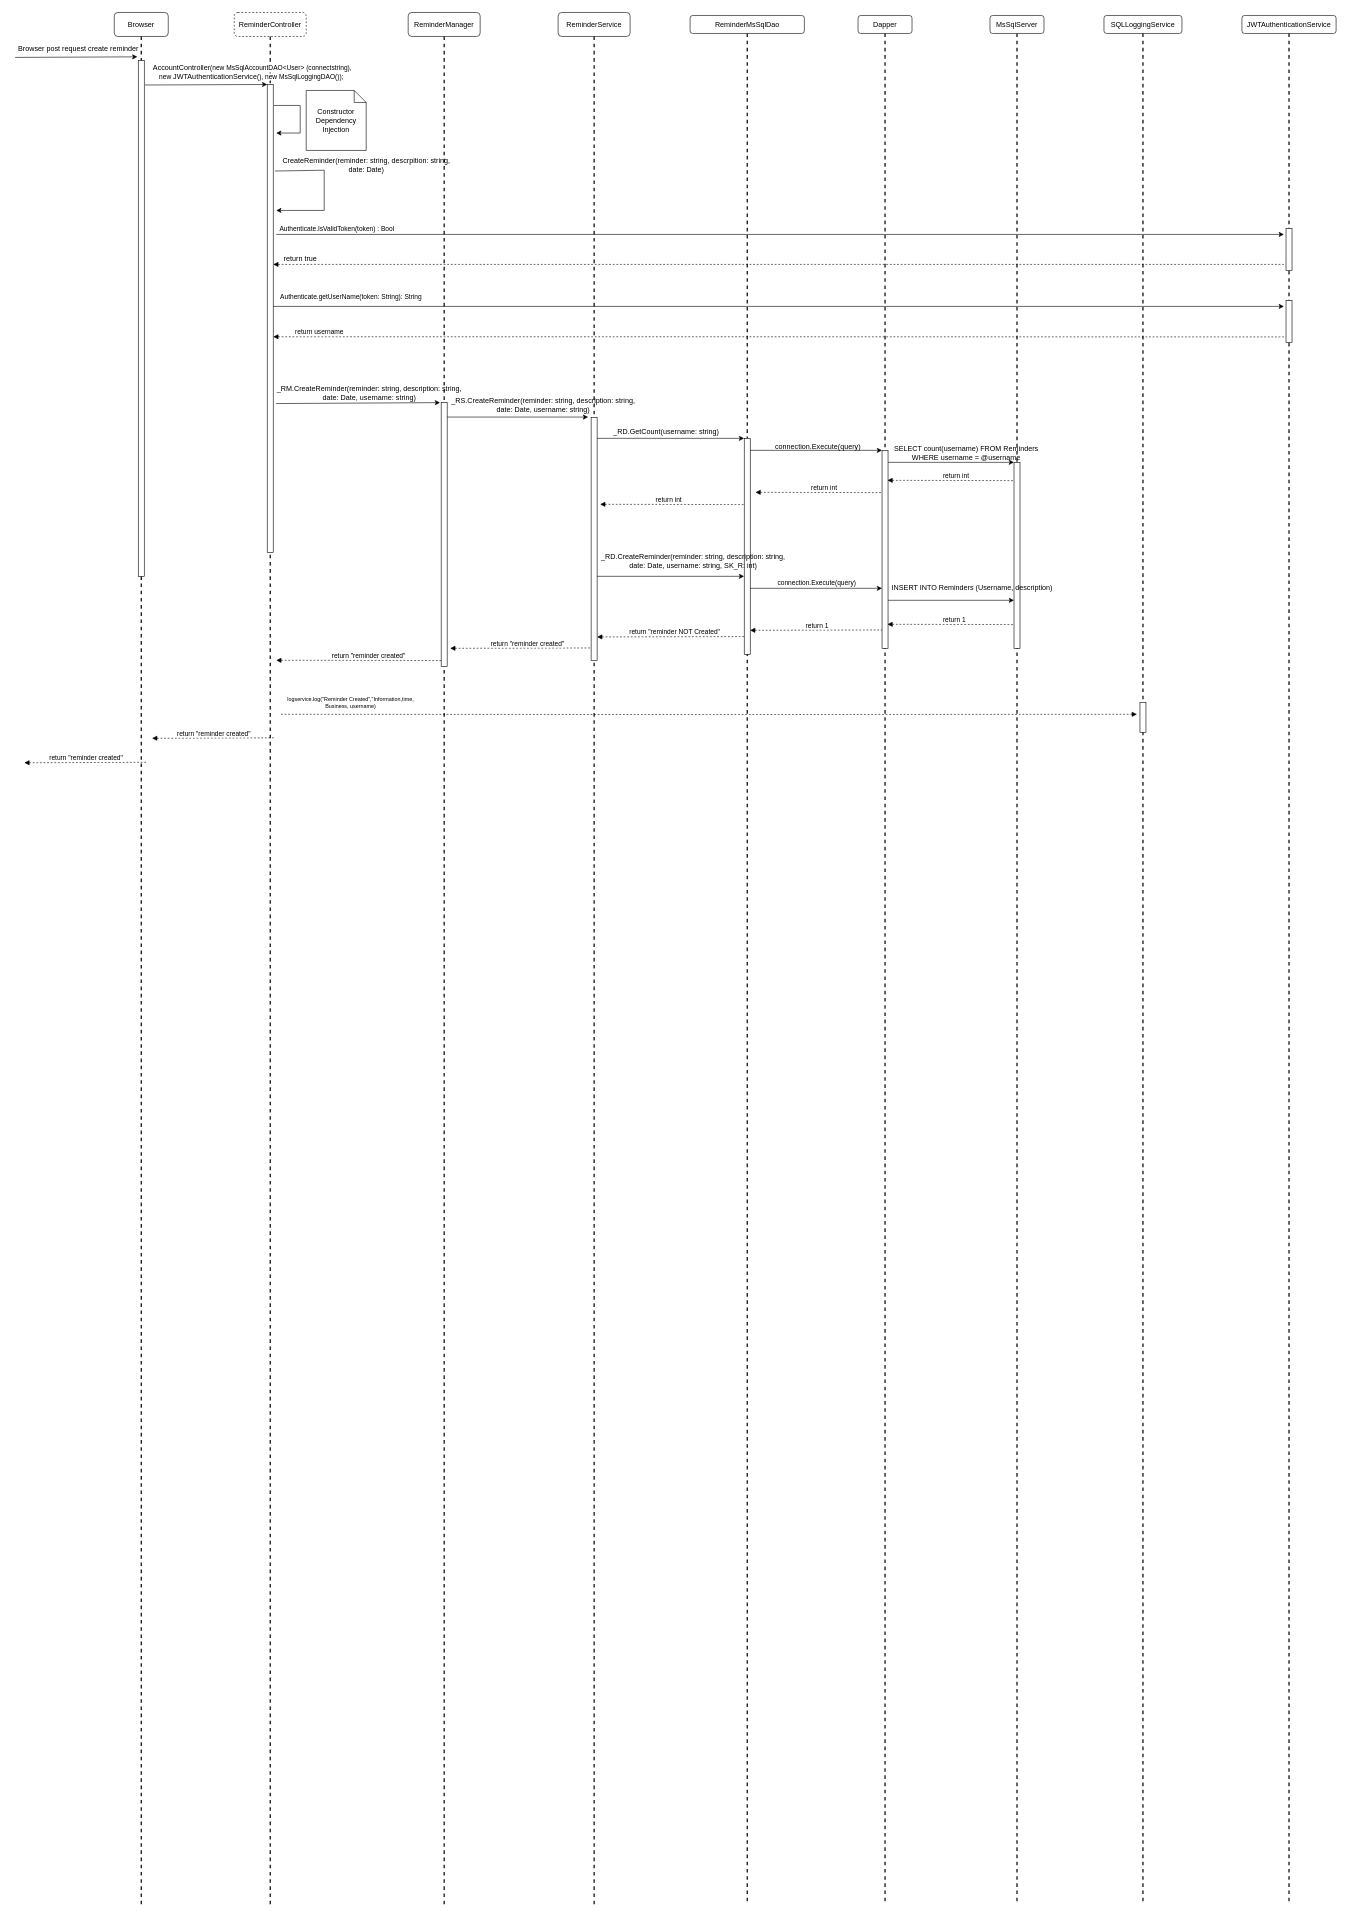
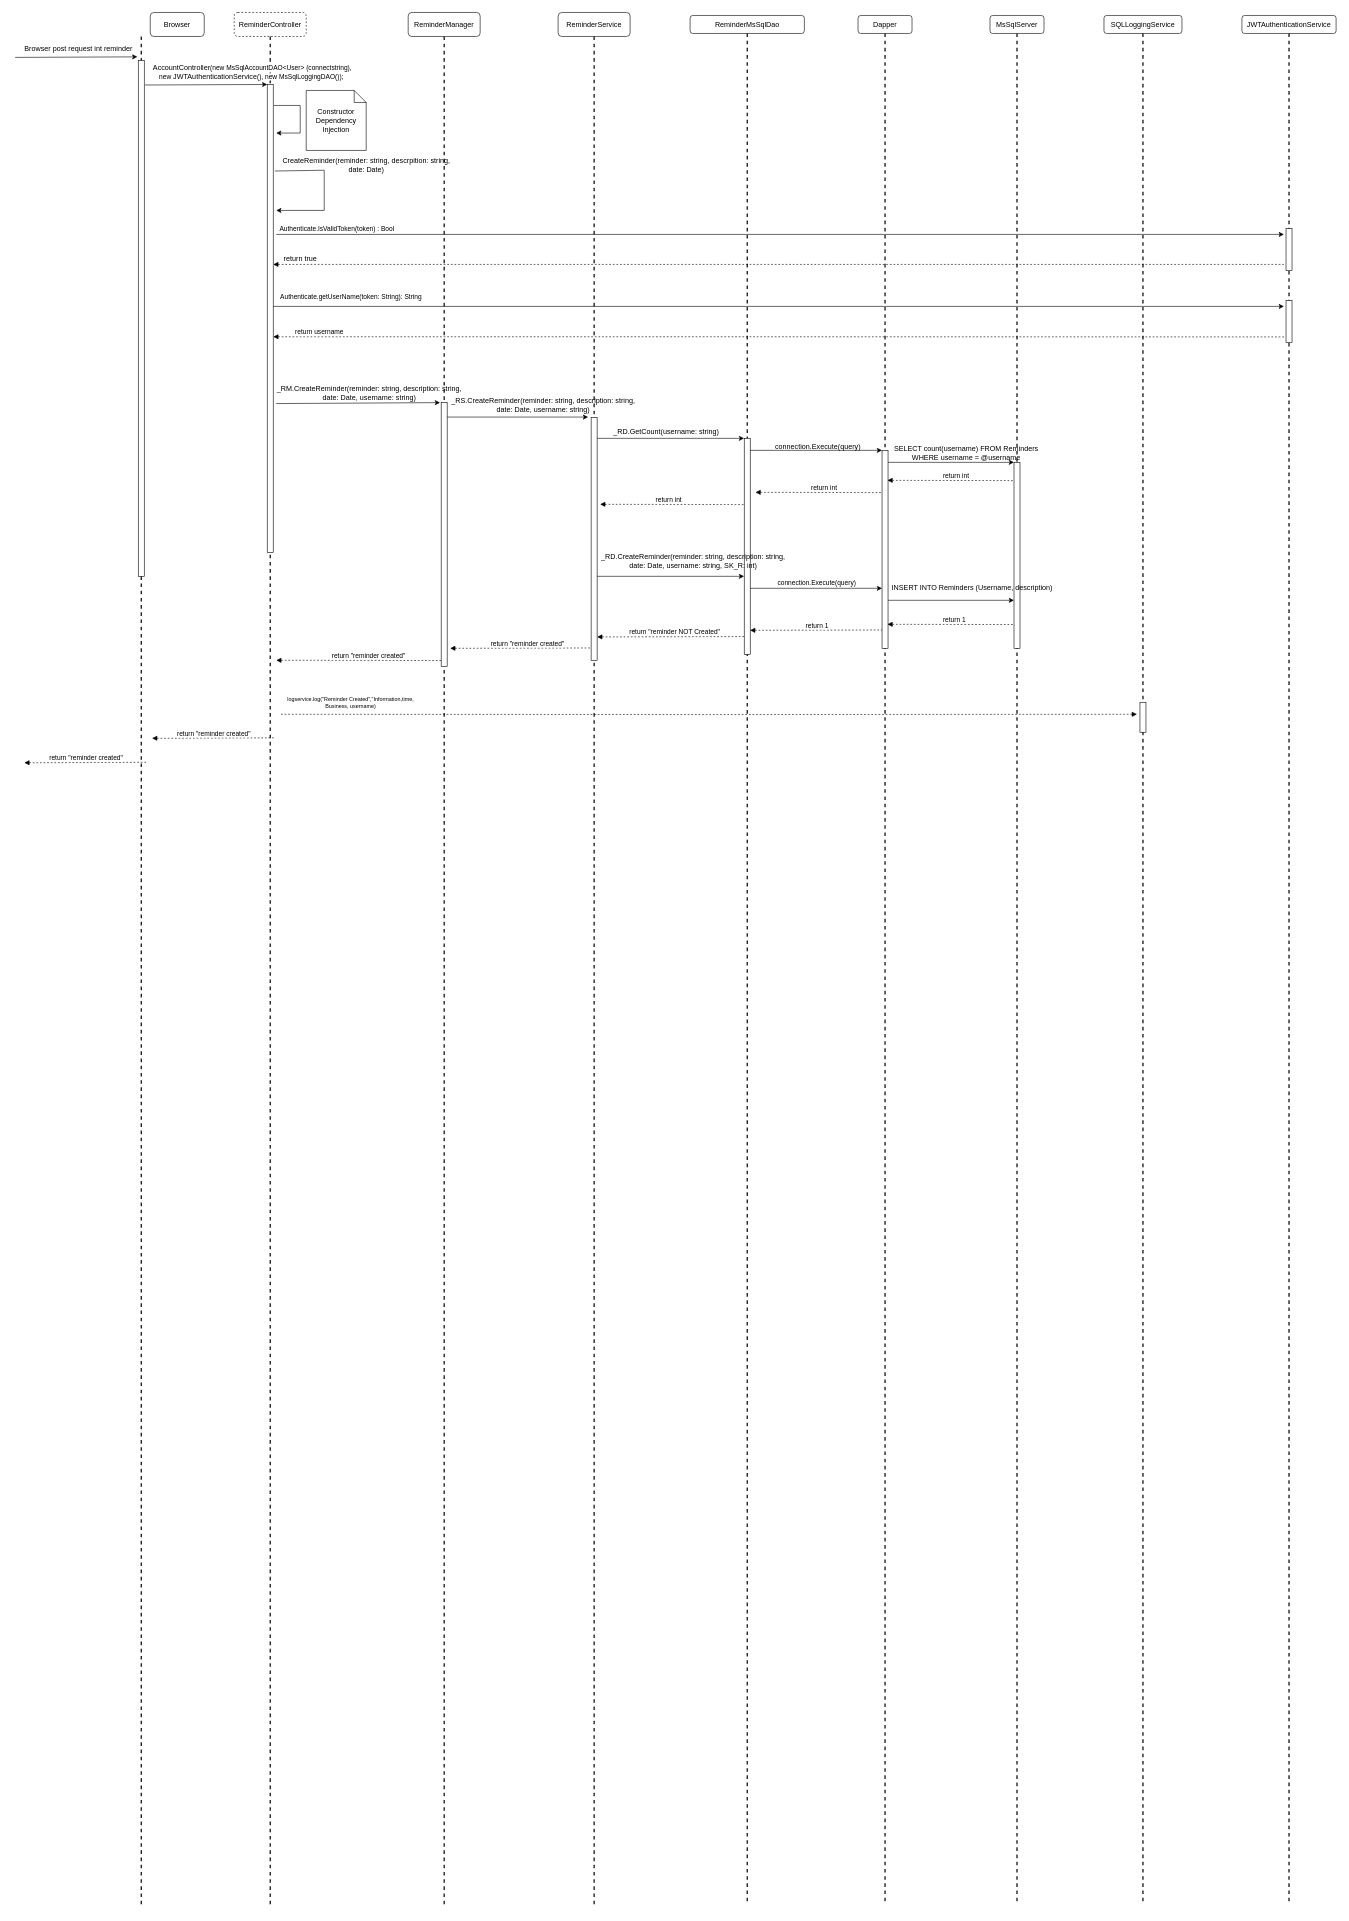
node "Browser": moved (141, 24) -> (177, 24)
node "Browser post request create reminder": label "Browser post request create reminder" -> "Browser post request int reminder"
